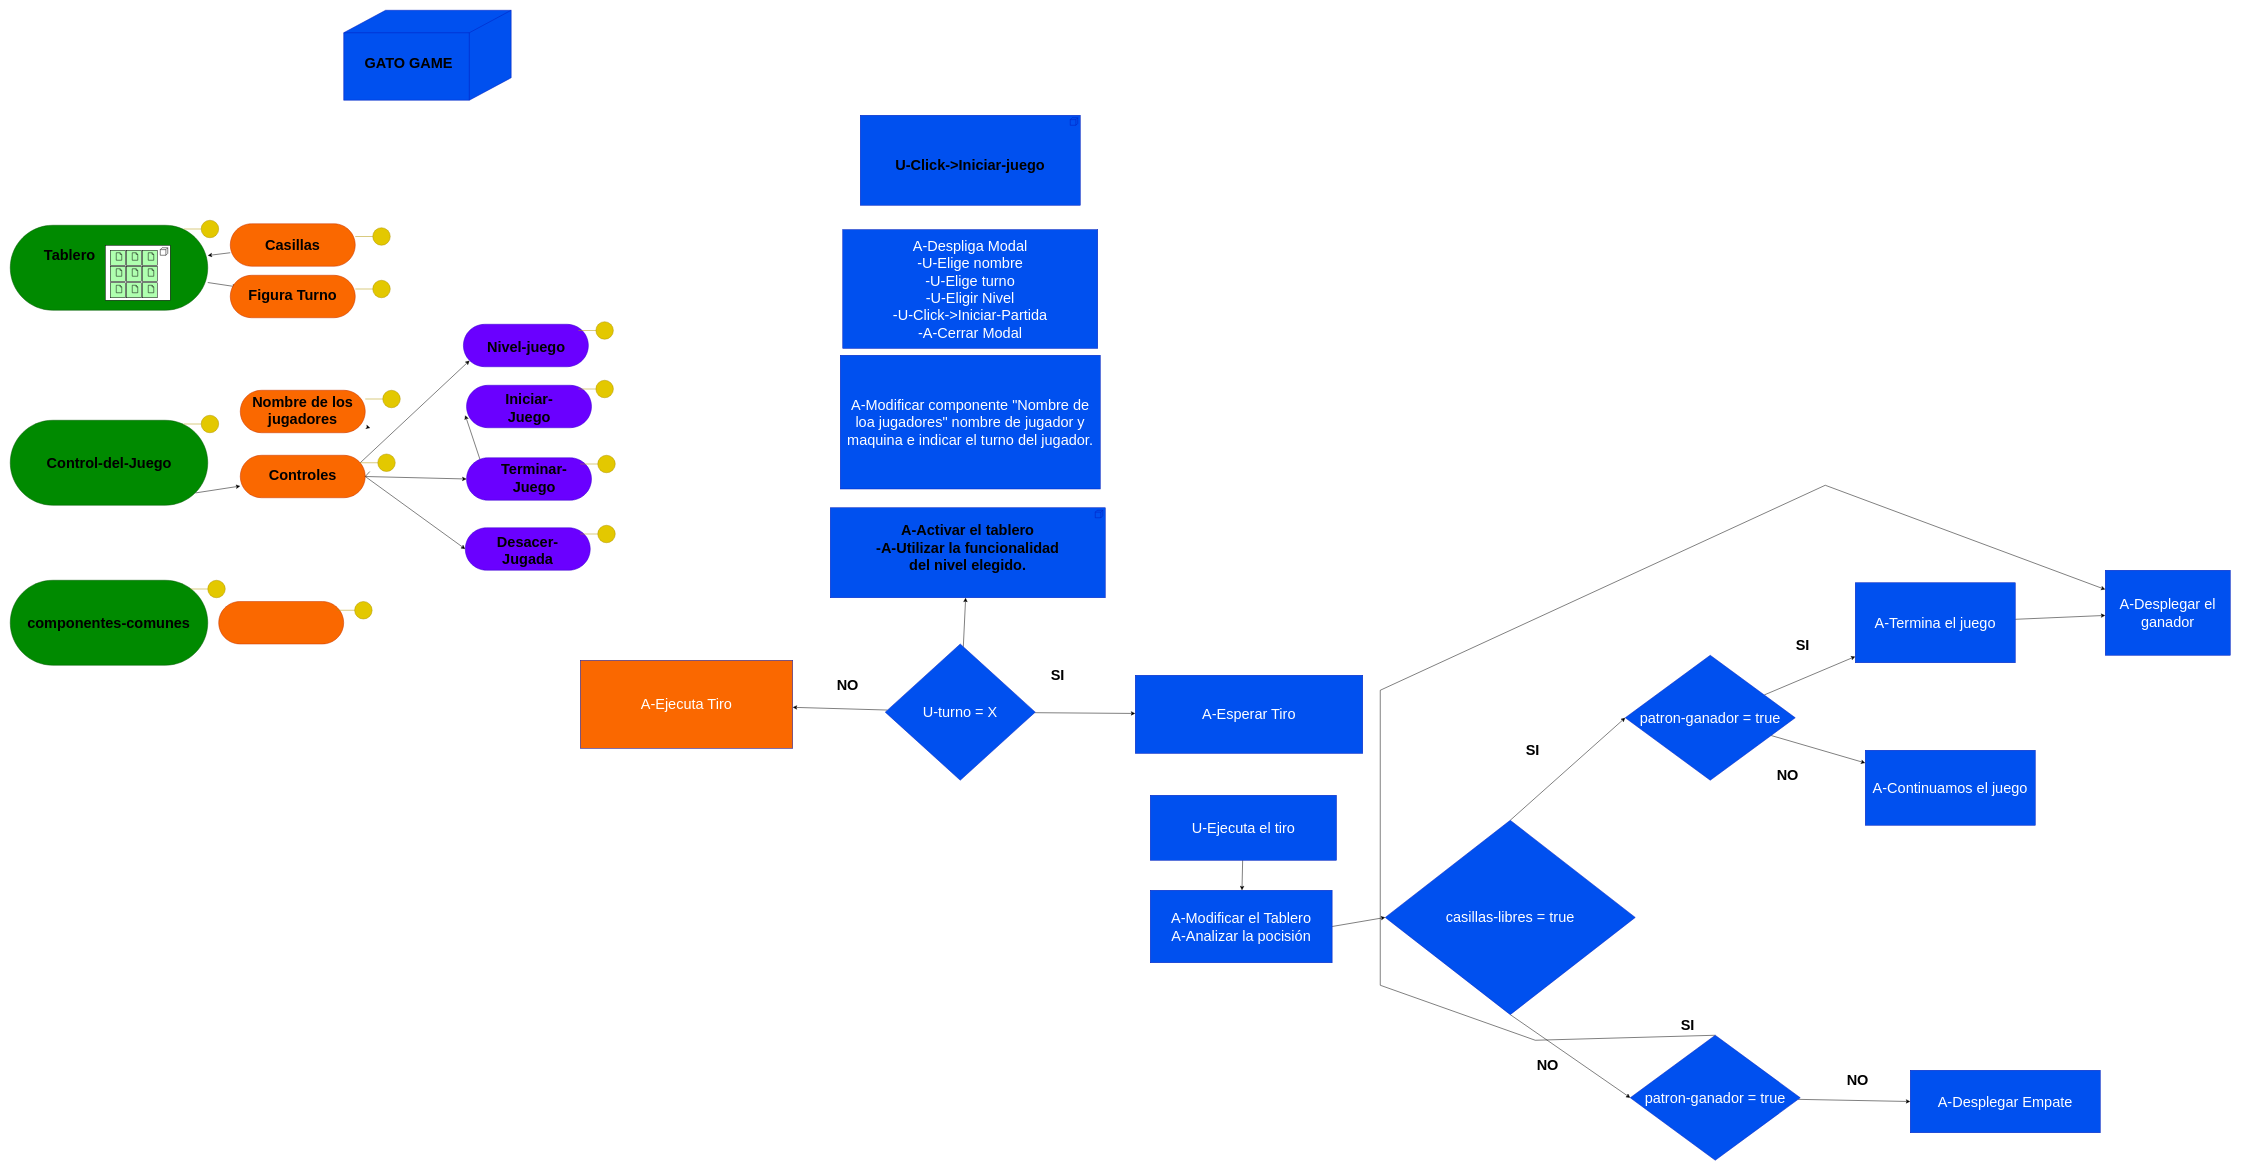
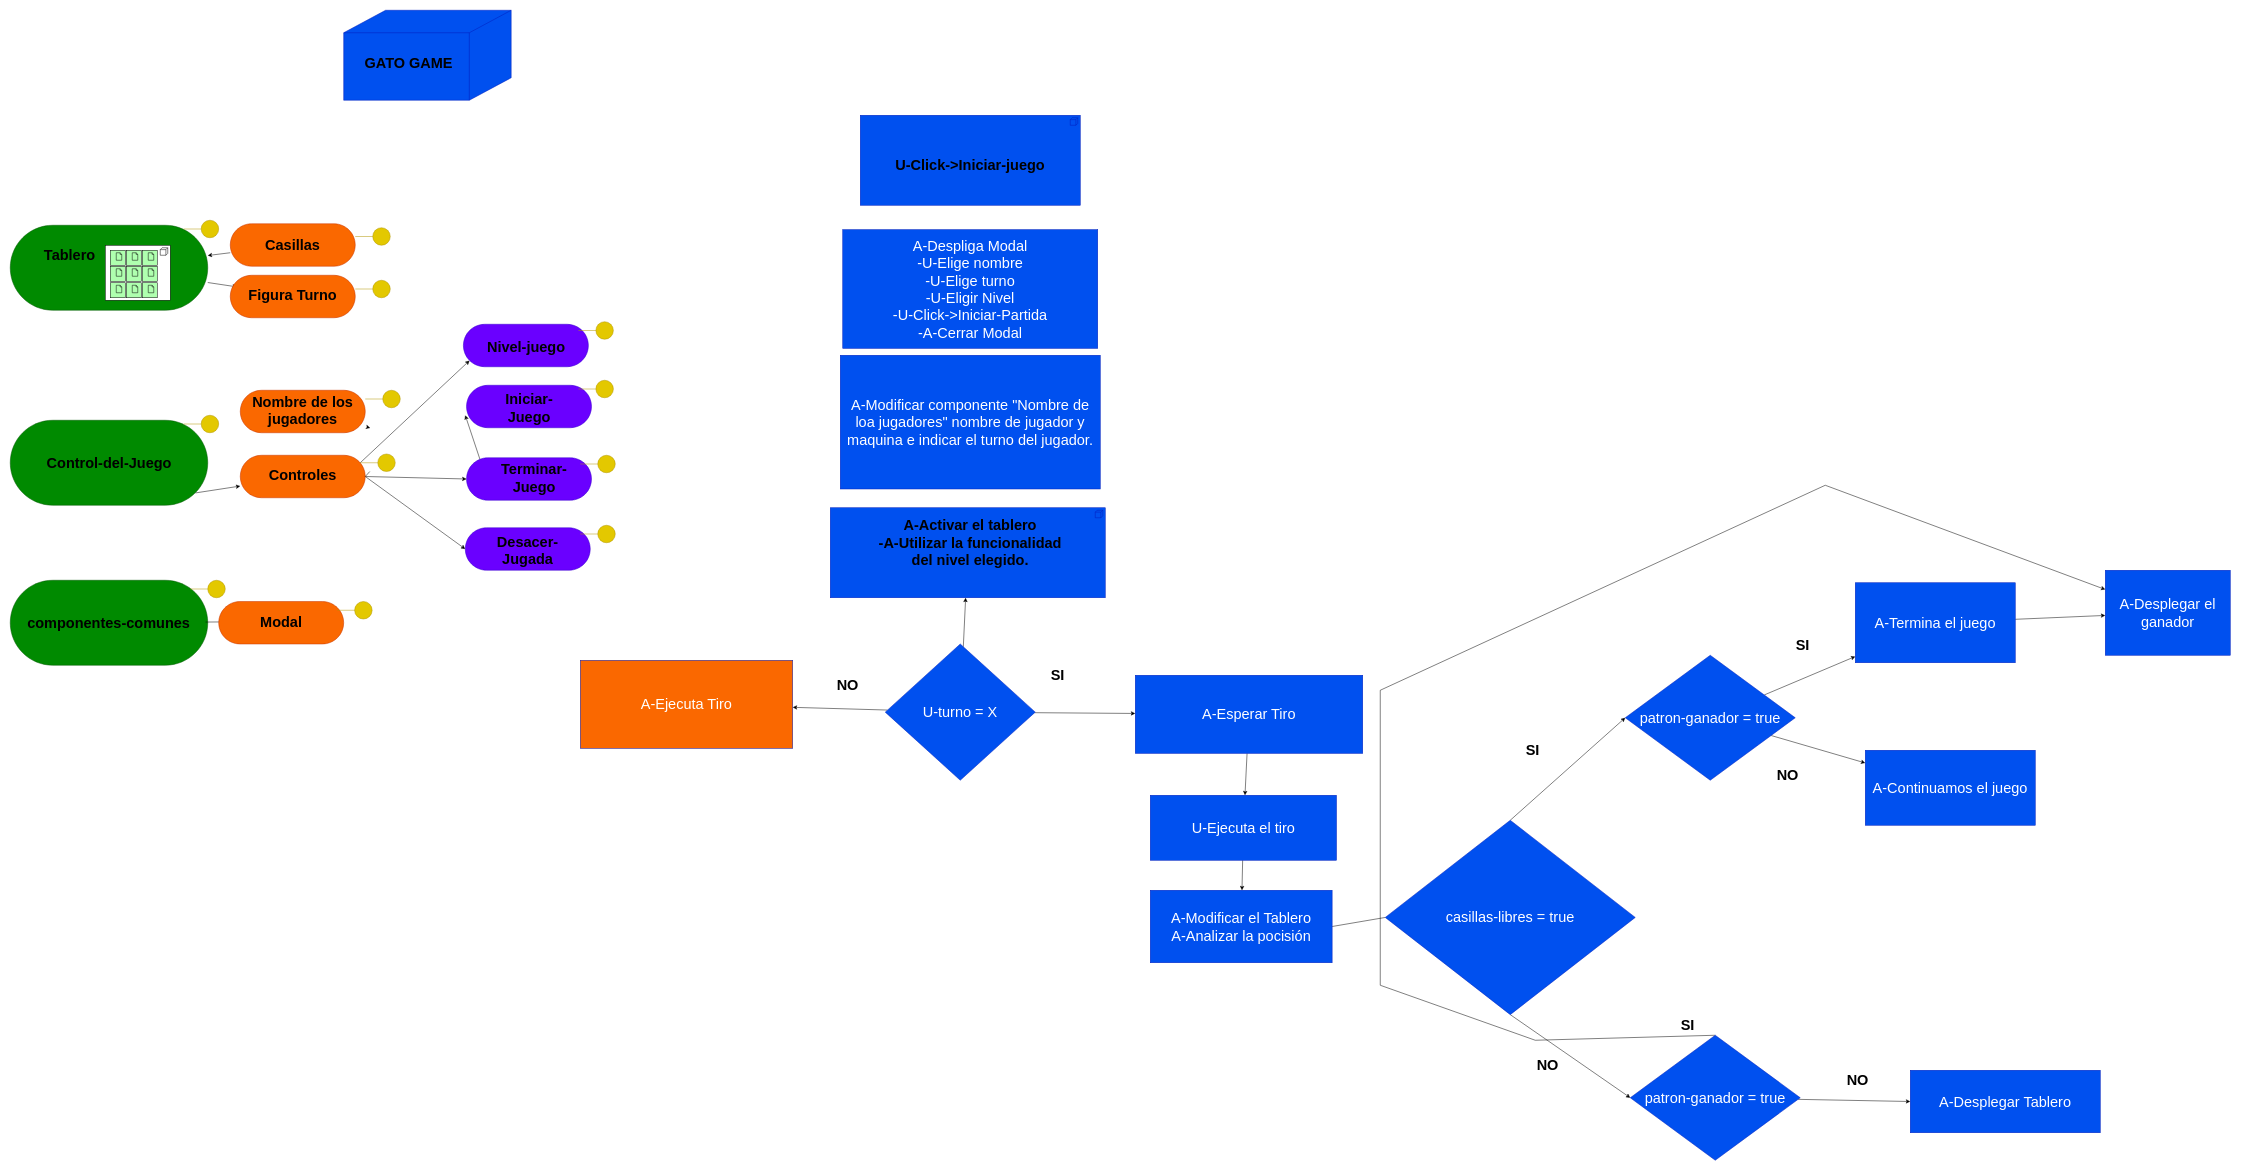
node "A-Activar el tablero -A-Utilizar la funcionalidad del nivel elegido.": moved (968, 548) -> (970, 543)
edge "componentes-comunes" -> "Modal": added
node "Modal": added
edge "A-Esperar Tiro" -> "U-Ejecuta el tiro": added
edge "A-Modificar el Tablero A-Analizar la pocisión" -> "casillas-libres = true": arrowhead classic -> none
node "A-Desplegar Empate": label "A-Desplegar Empate" -> "A-Desplegar Tablero"
